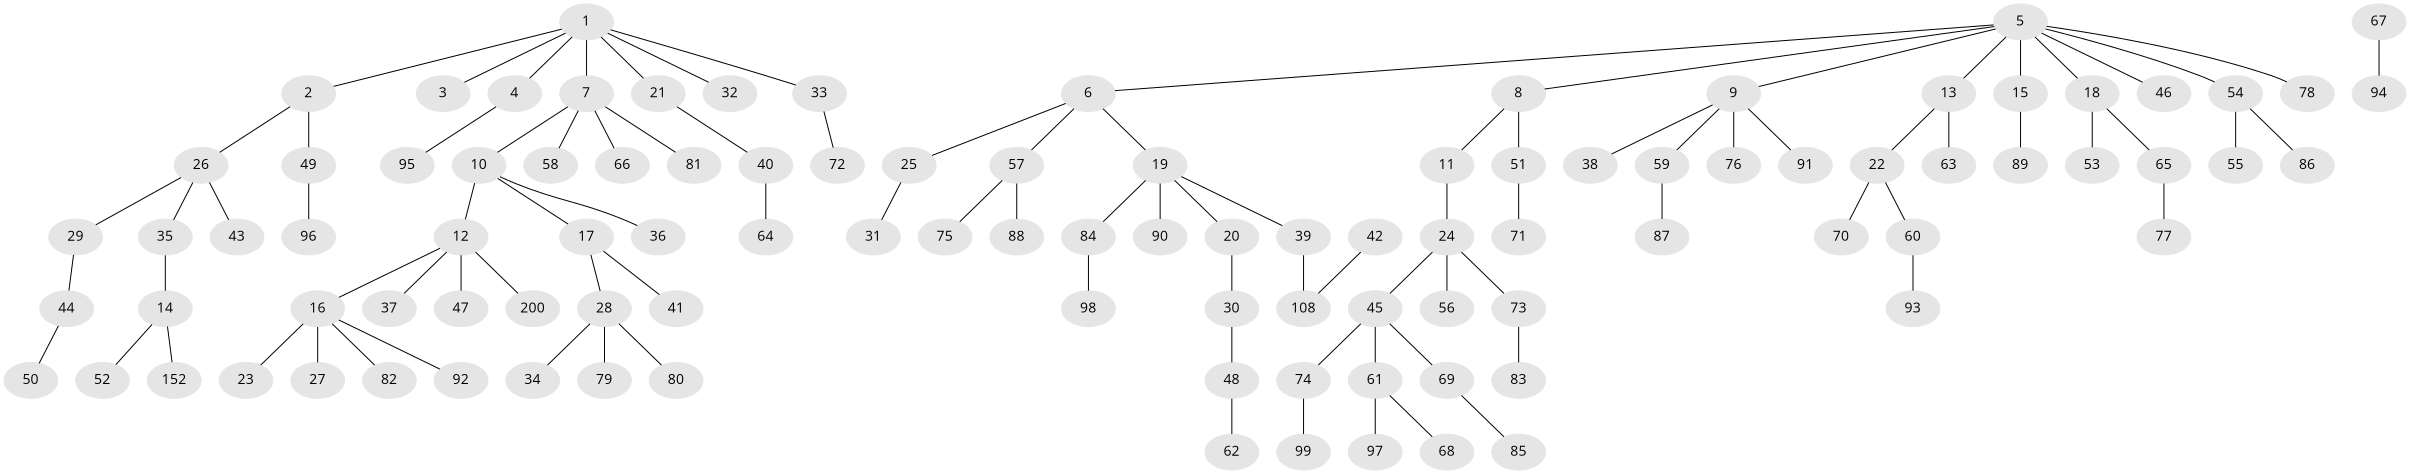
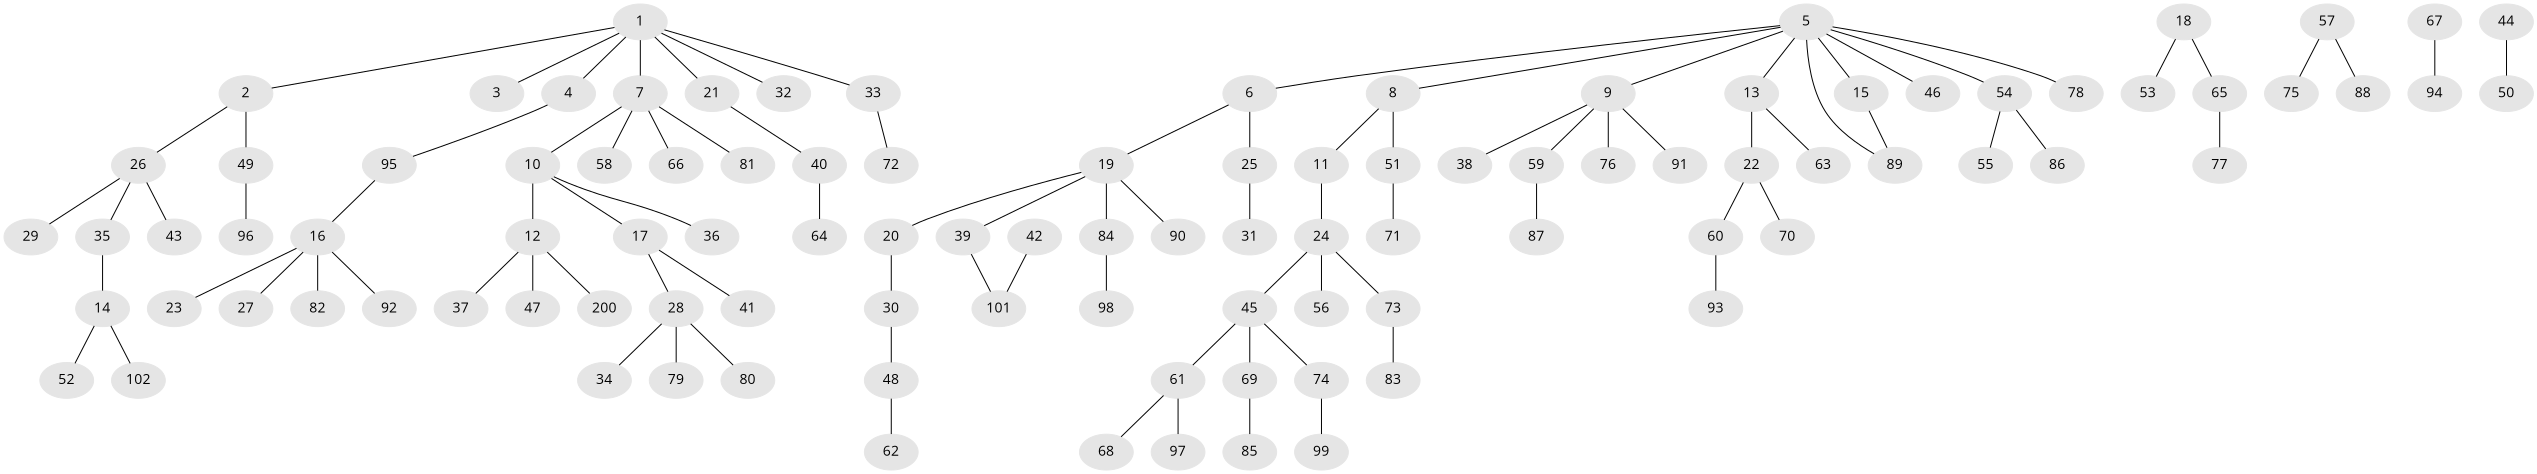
edge "5" -- "18": now "5" -- "89"
edge "6" -- "57": removed
edge "29" -- "44": removed
edge "12" -- "16": now "95" -- "16"
node "108": label "108" -> "101"
node "152": label "152" -> "102"
